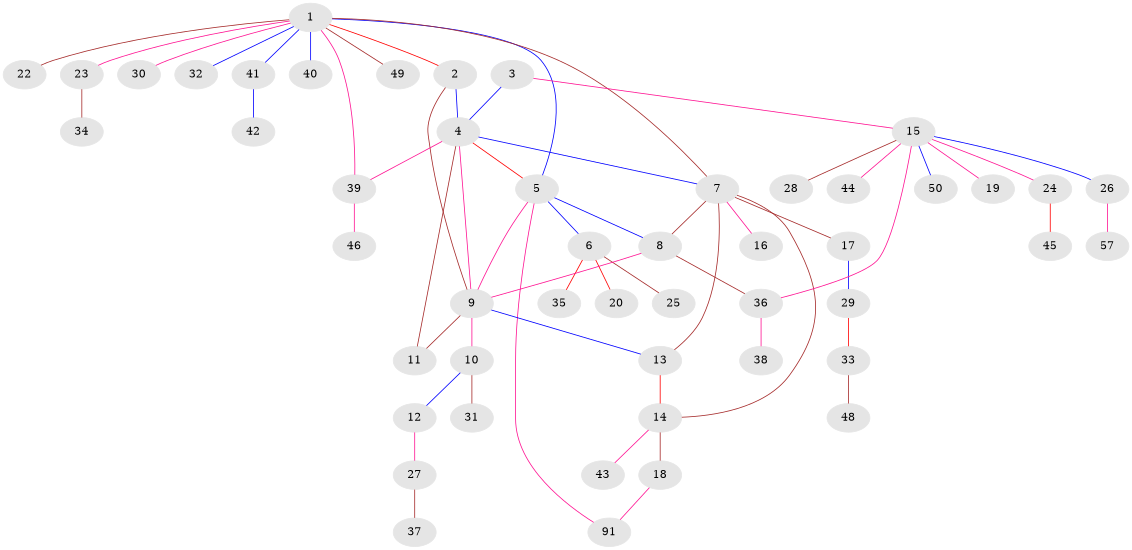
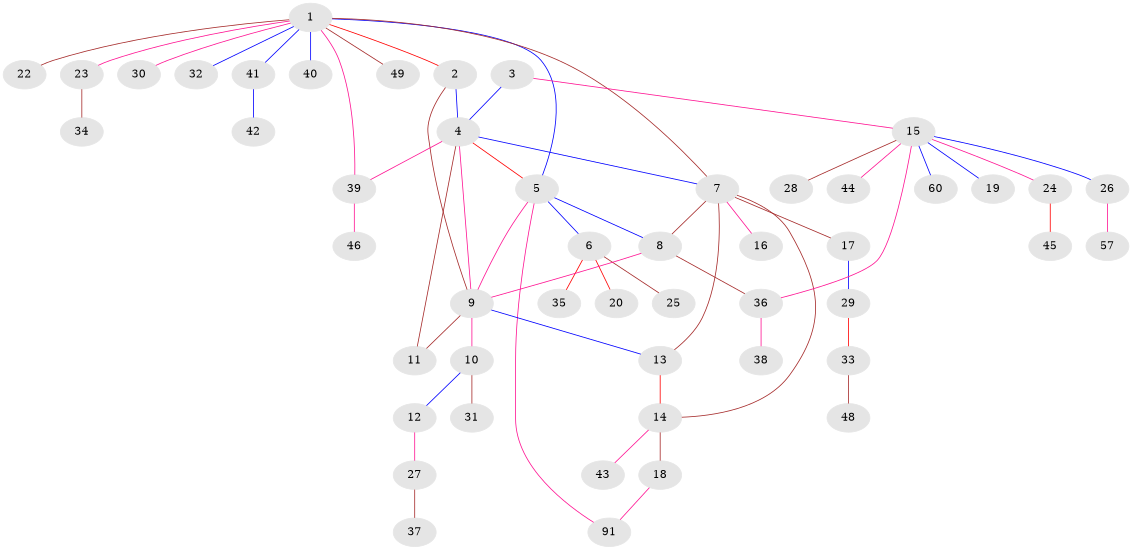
edge "15" -- "19": color deeppink -> blue
node "50": label "50" -> "60"
